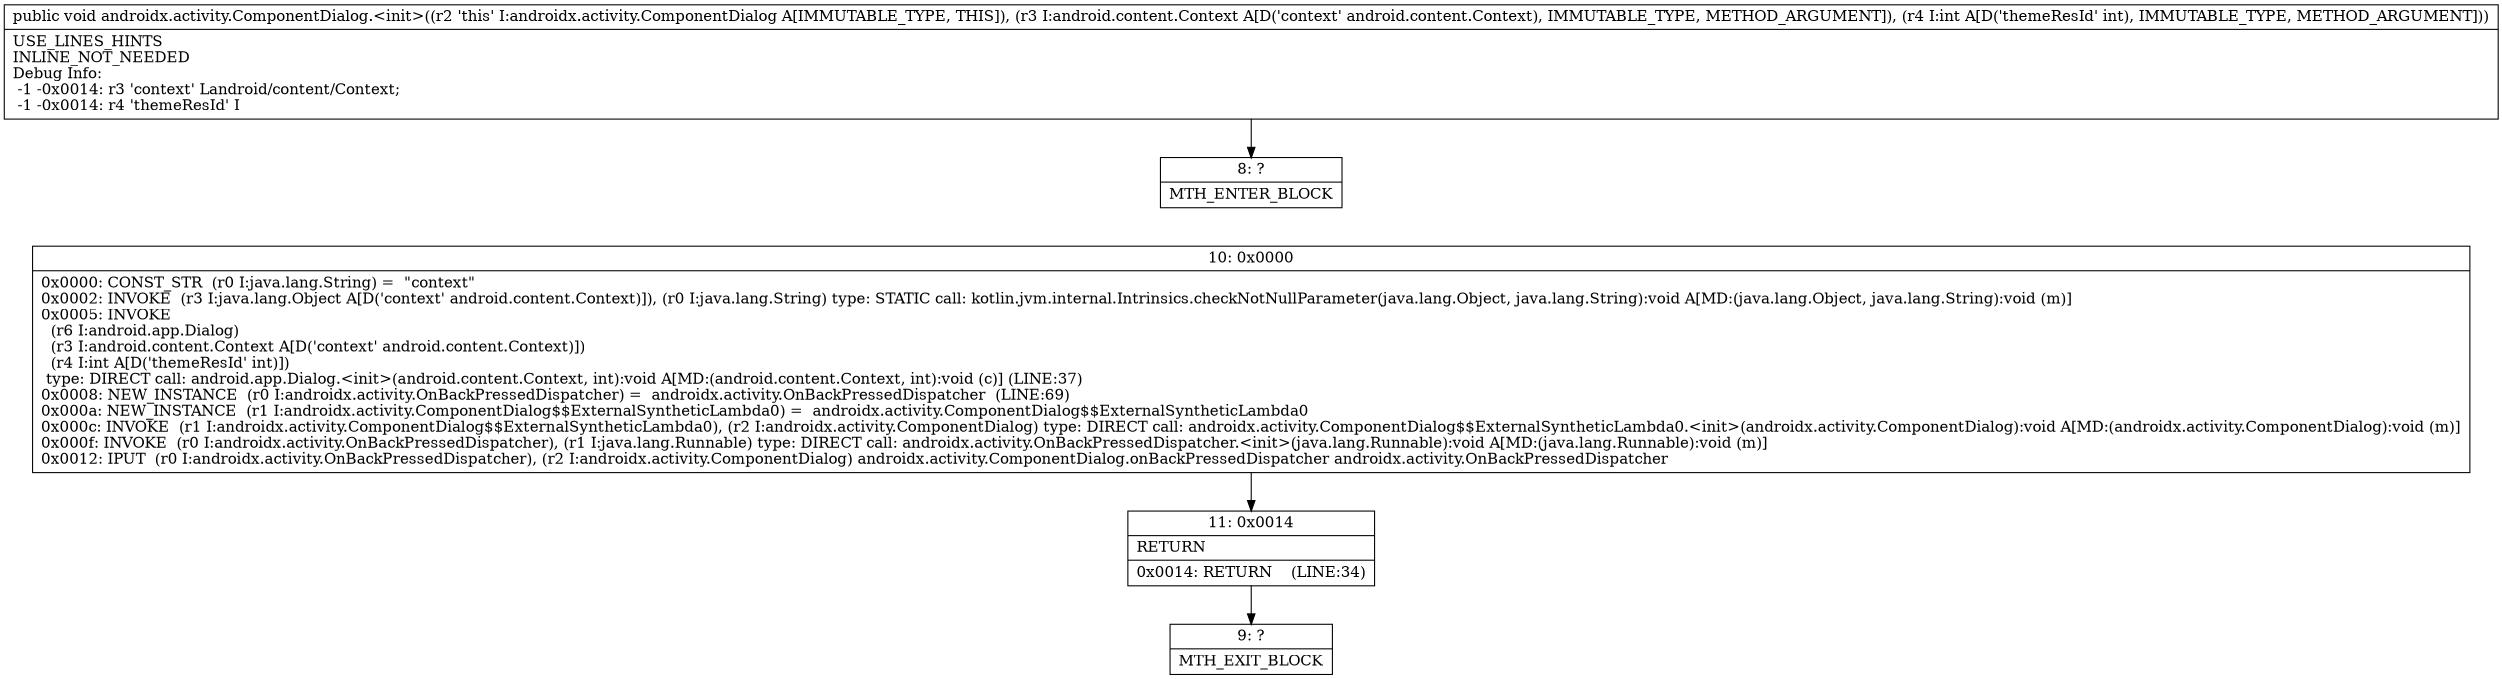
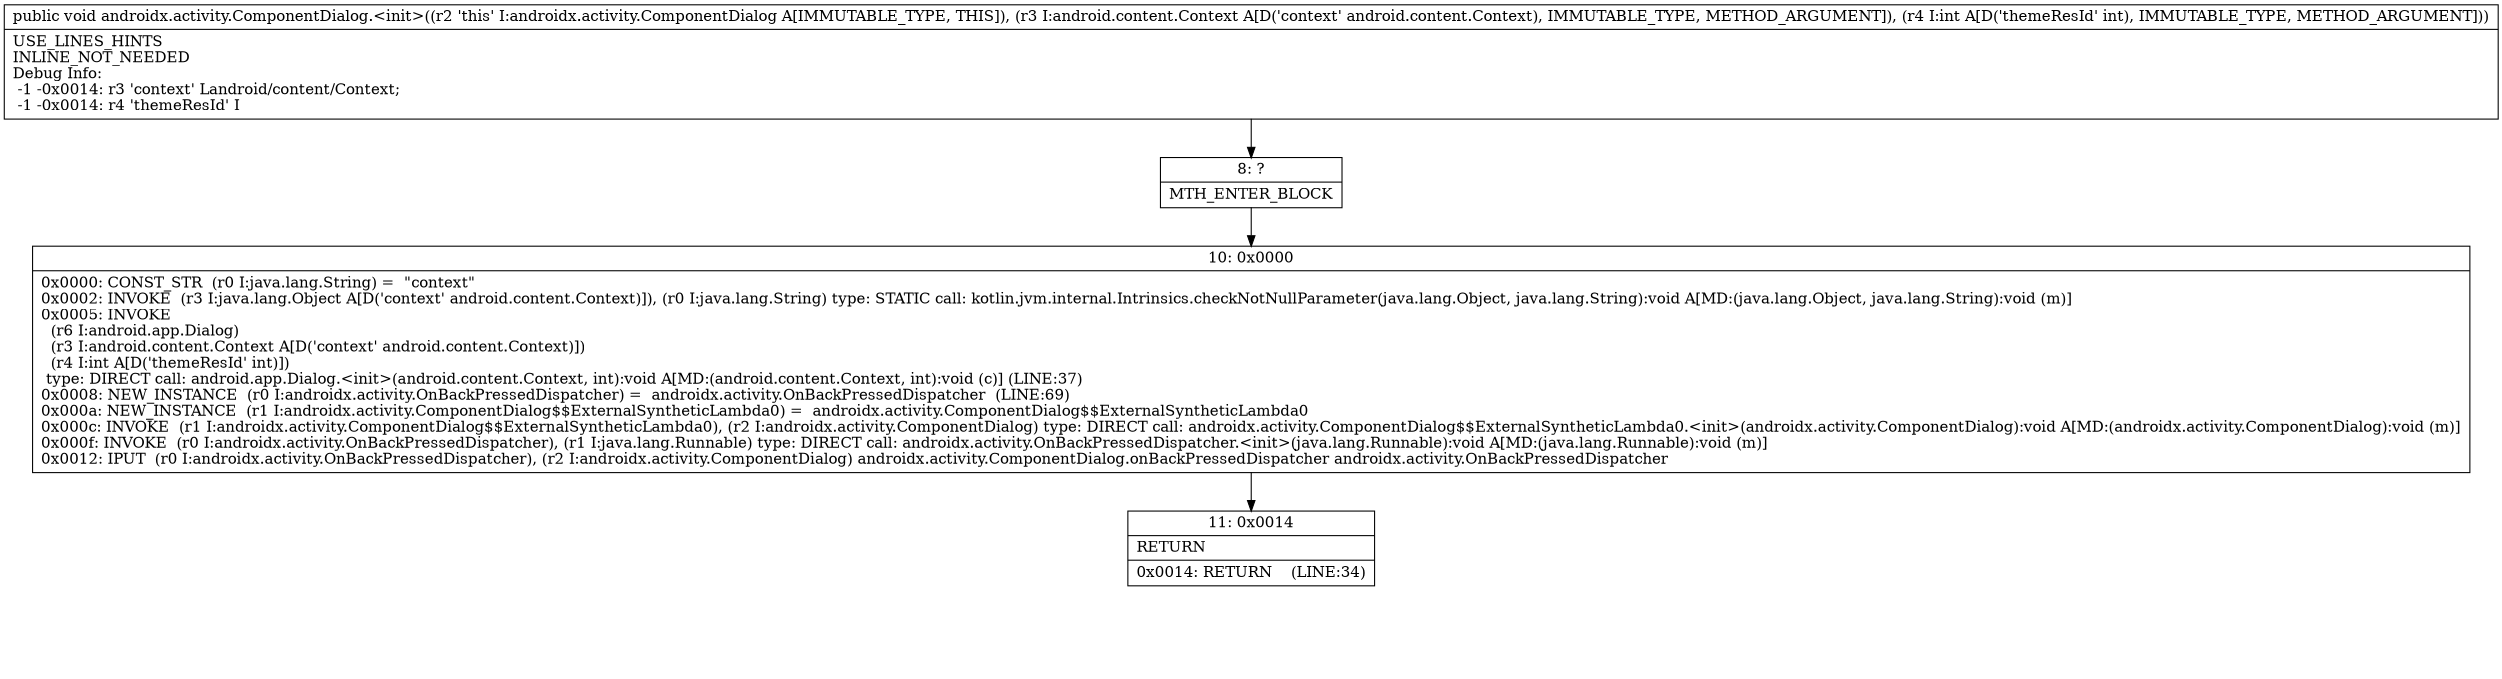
edge "8: ?" -> "10: 0x0000": added
node "9: ?": removed
